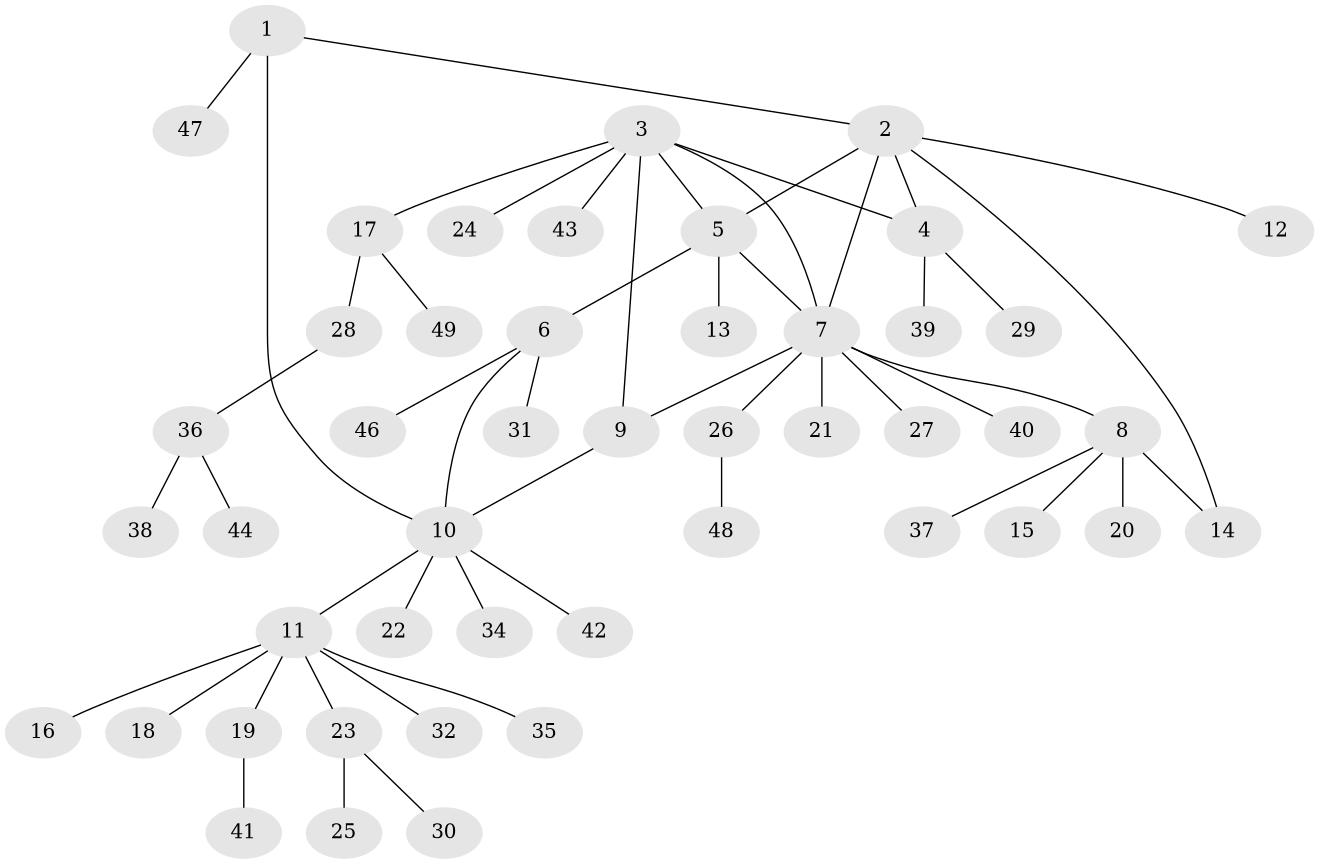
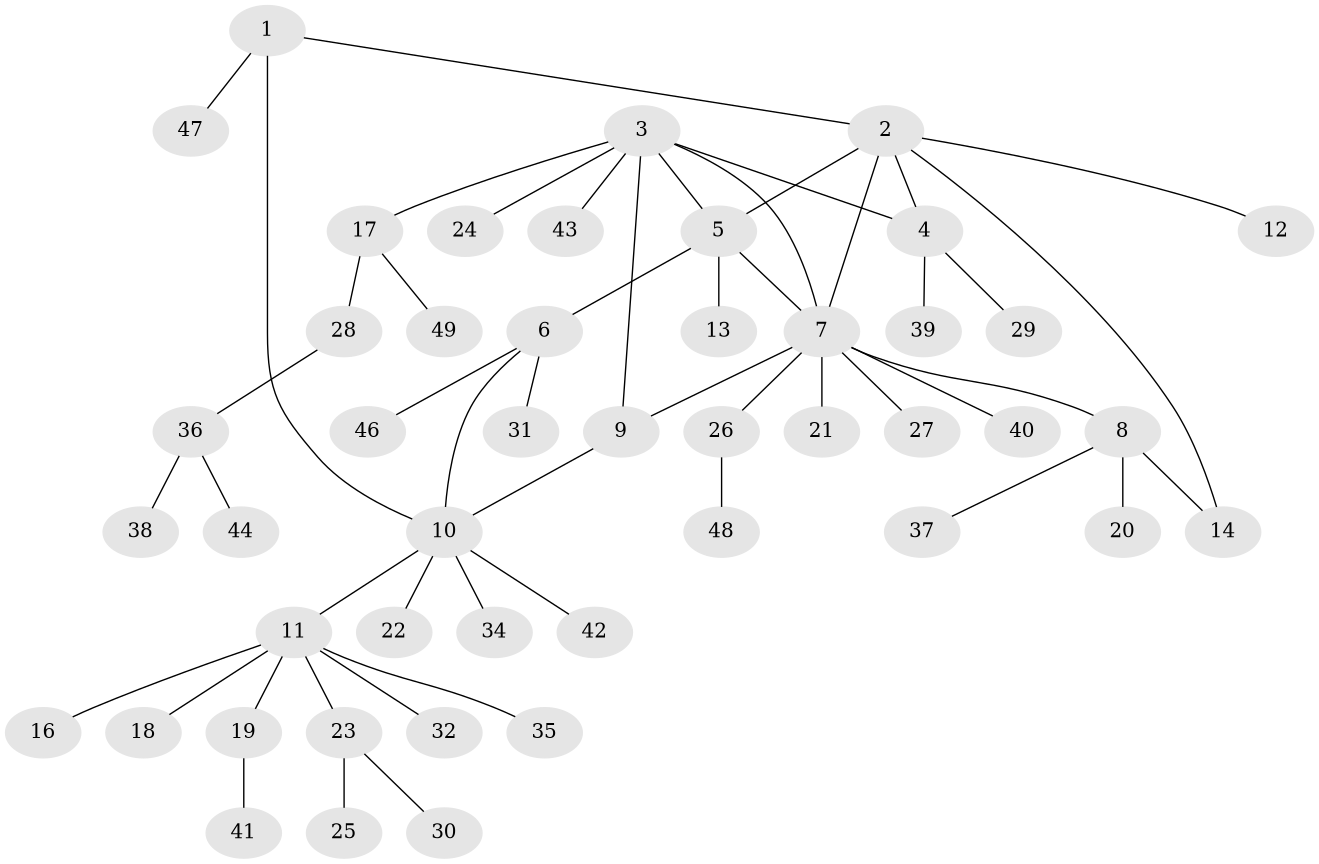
node "15": removed
